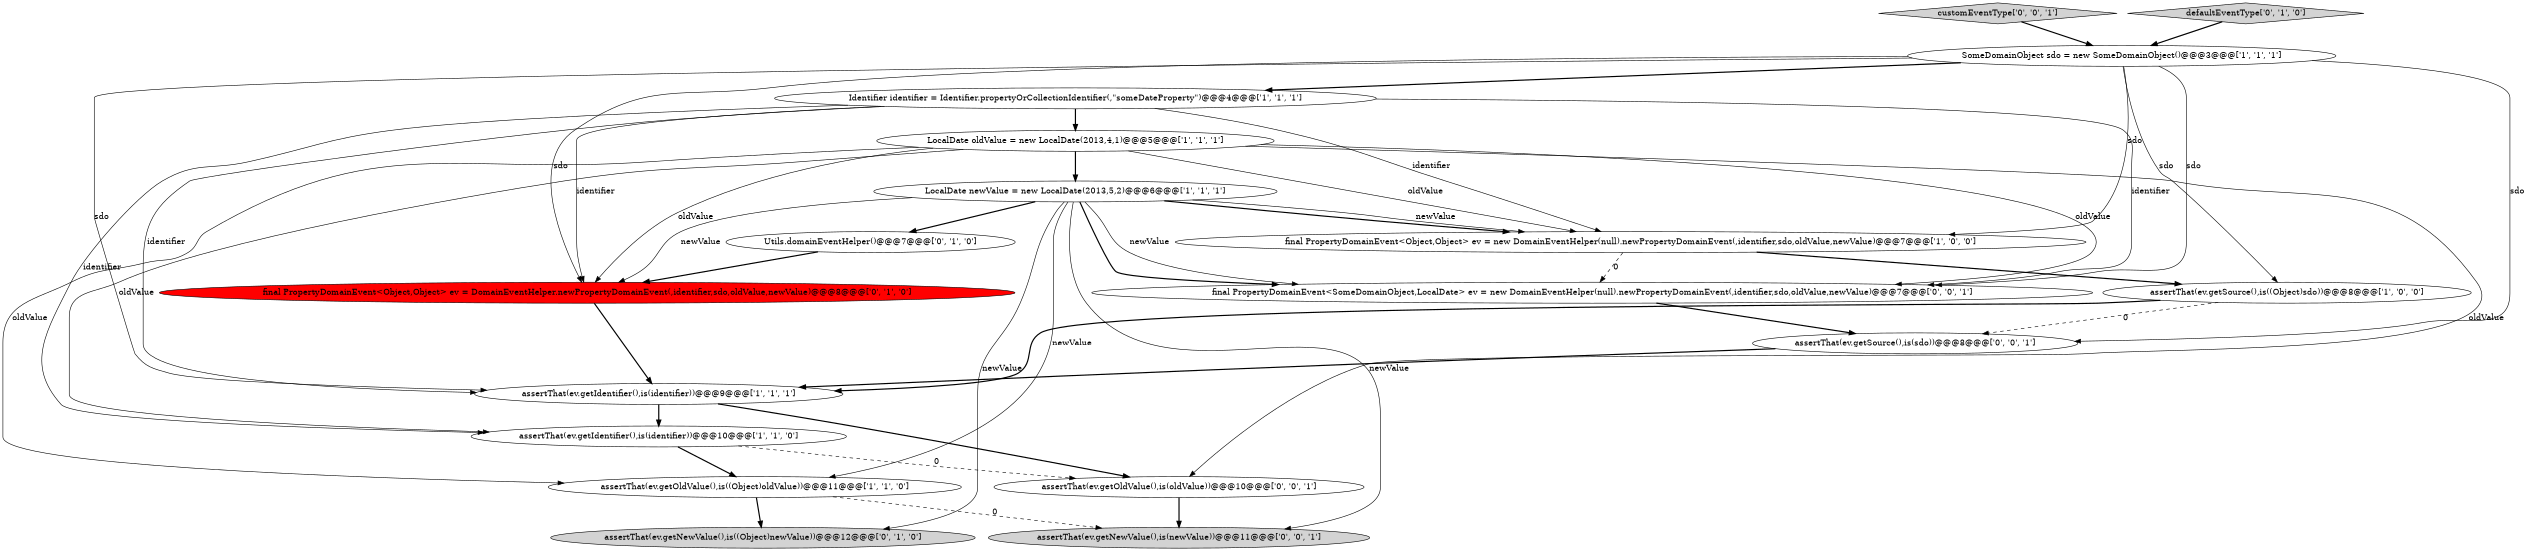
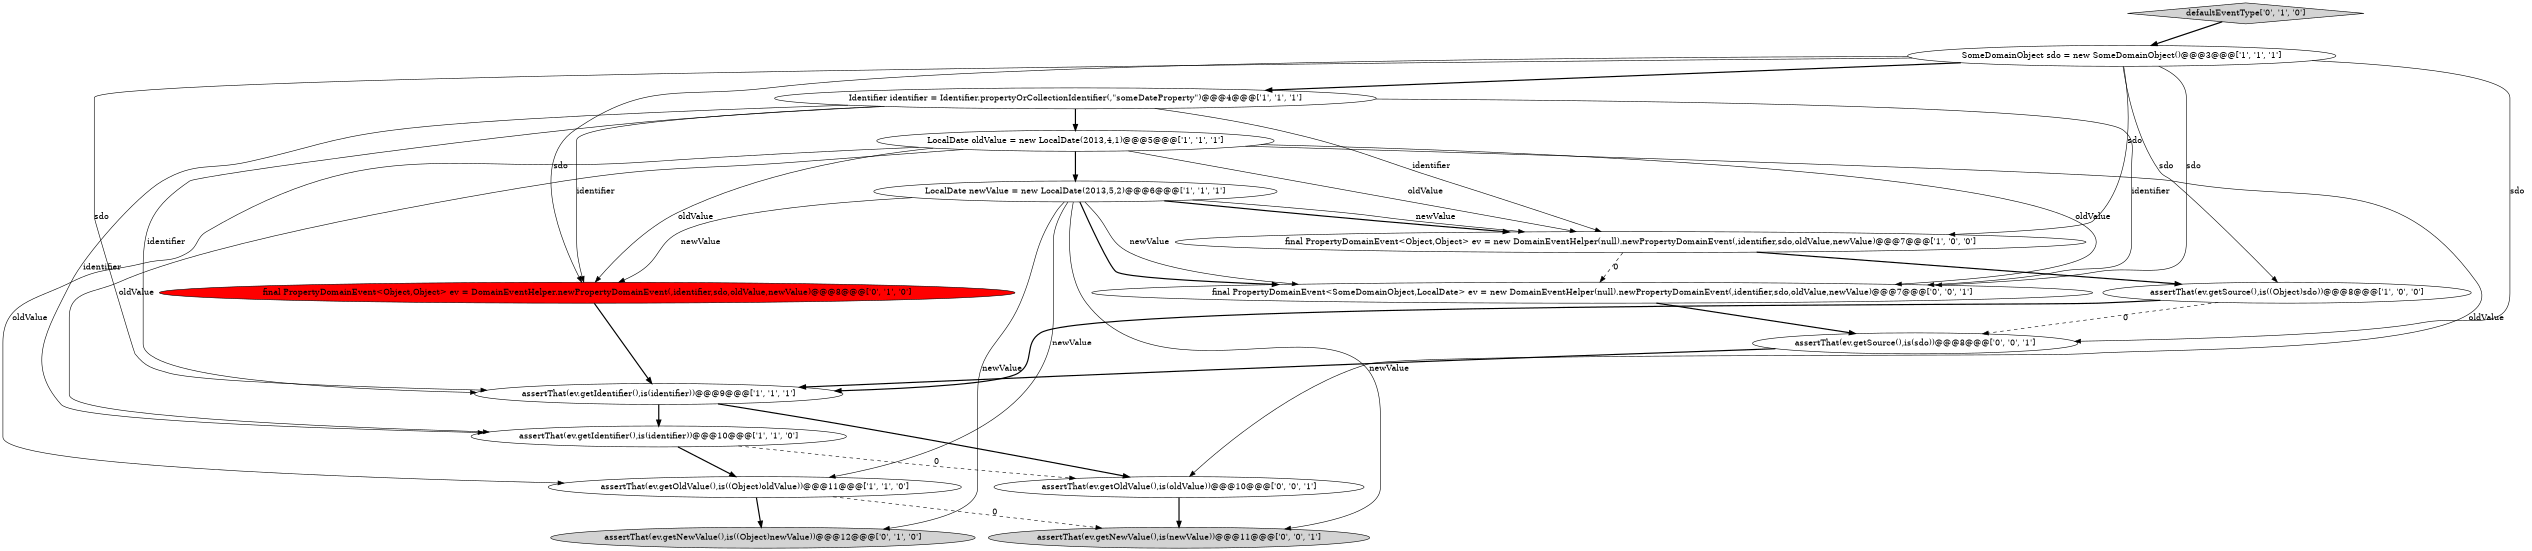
node "customEventType['0', '0', '1']": removed
node "Utils.domainEventHelper()@@@7@@@['0', '1', '0']": removed
